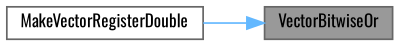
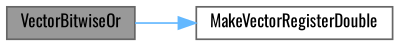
edge "MakeVectorRegisterDouble" -> "VectorBitwiseOr": reversed
